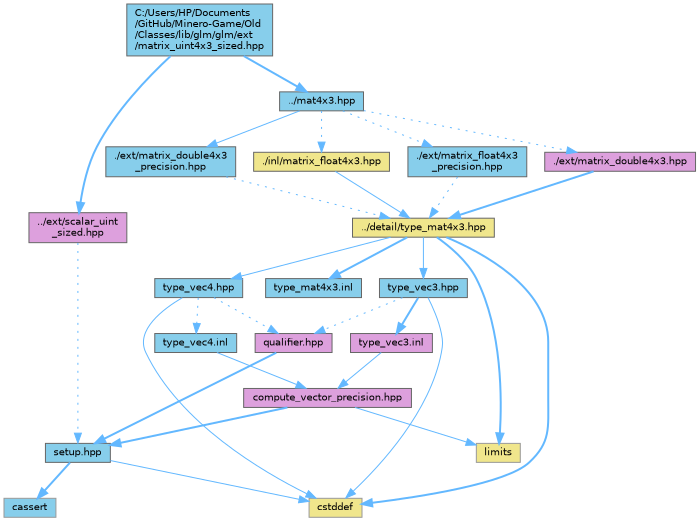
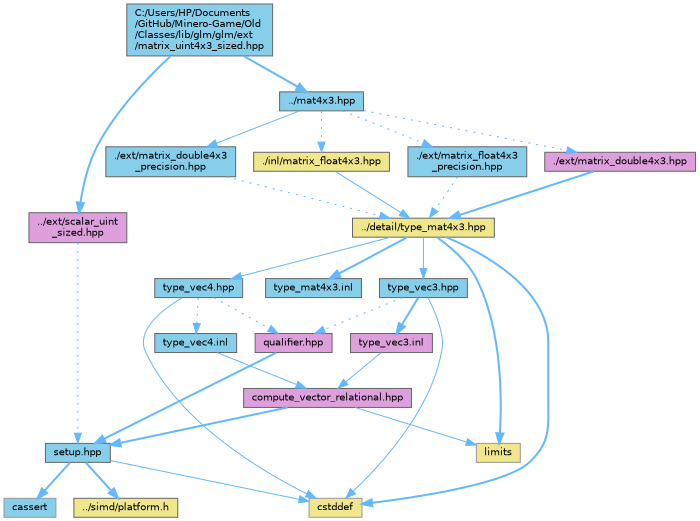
node "compute_vector_precision.hpp": label "compute_vector_precision.hpp" -> "compute_vector_relational.hpp"
node "../simd/platform.h": added
